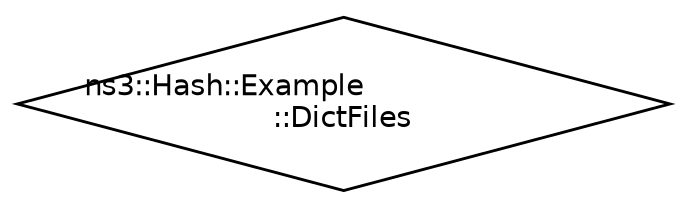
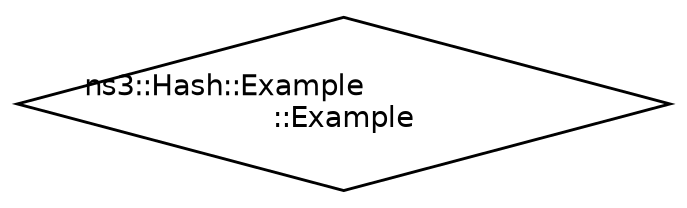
node "ns3::Hash::Example ::DictFiles": label "ns3::Hash::Example ::DictFiles" -> "ns3::Hash::Example ::Example"
